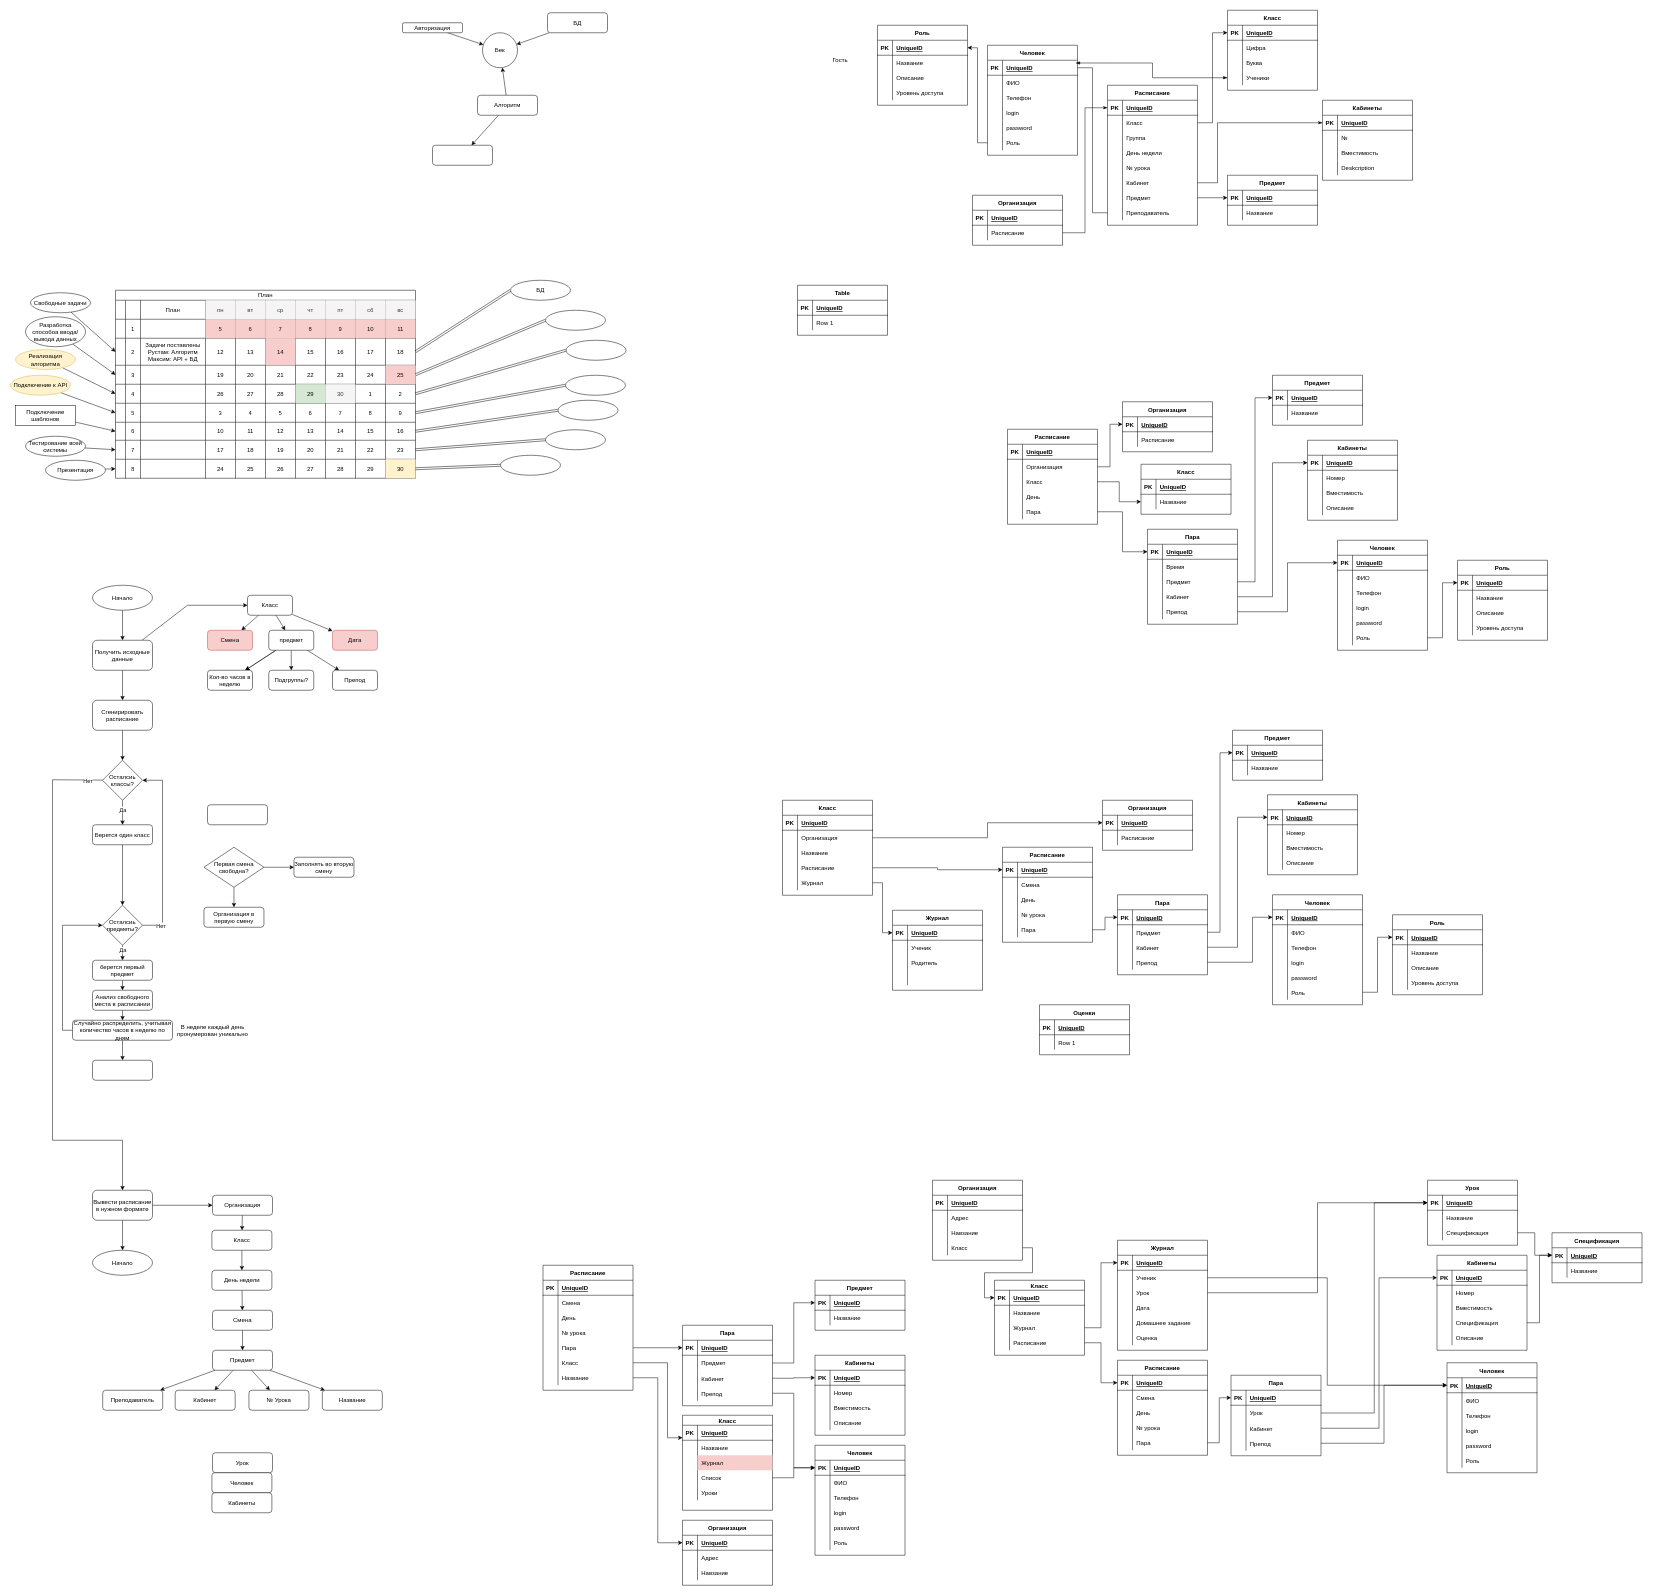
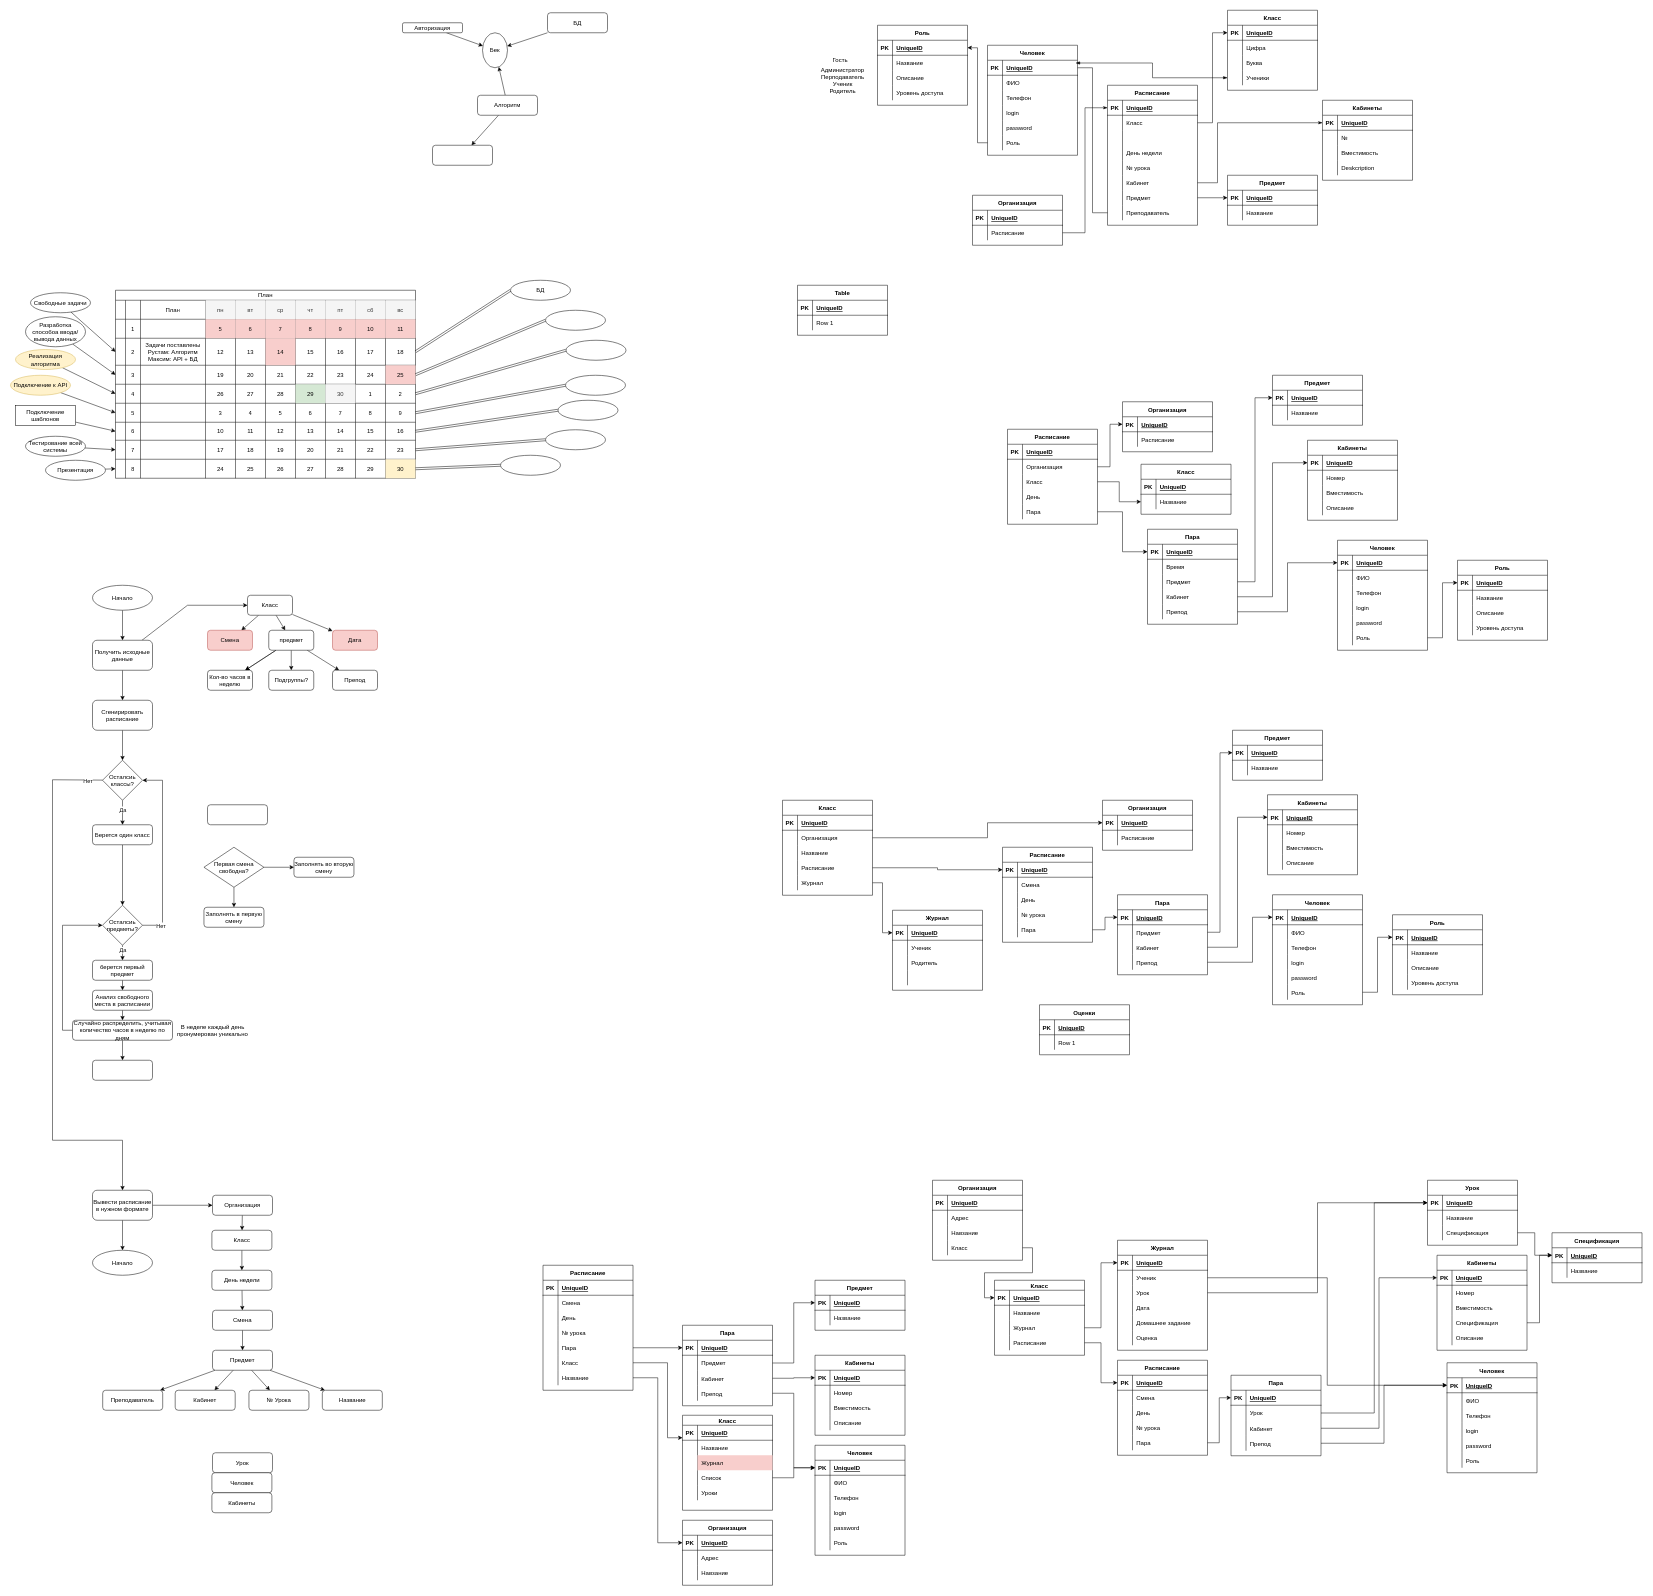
node "Бек": size 35x35 -> 25x35
node "Администратор Перподаватель Ученик Родитель": added
node "Группа": removed
node "Организация в первую смену": label "Организация в первую смену" -> "Заполнять в первую смену"
